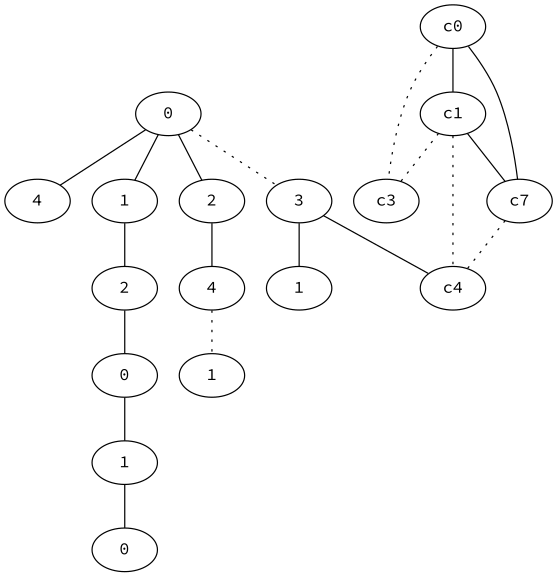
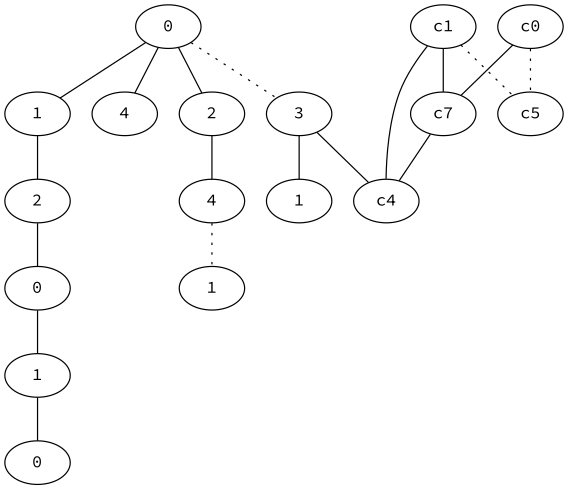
edge "c0" -- "c1": removed
node "c3": label "c3" -> "c5"
edge "c1" -- "c4": style dotted -> solid
edge "c7" -- "c4": style dotted -> solid
